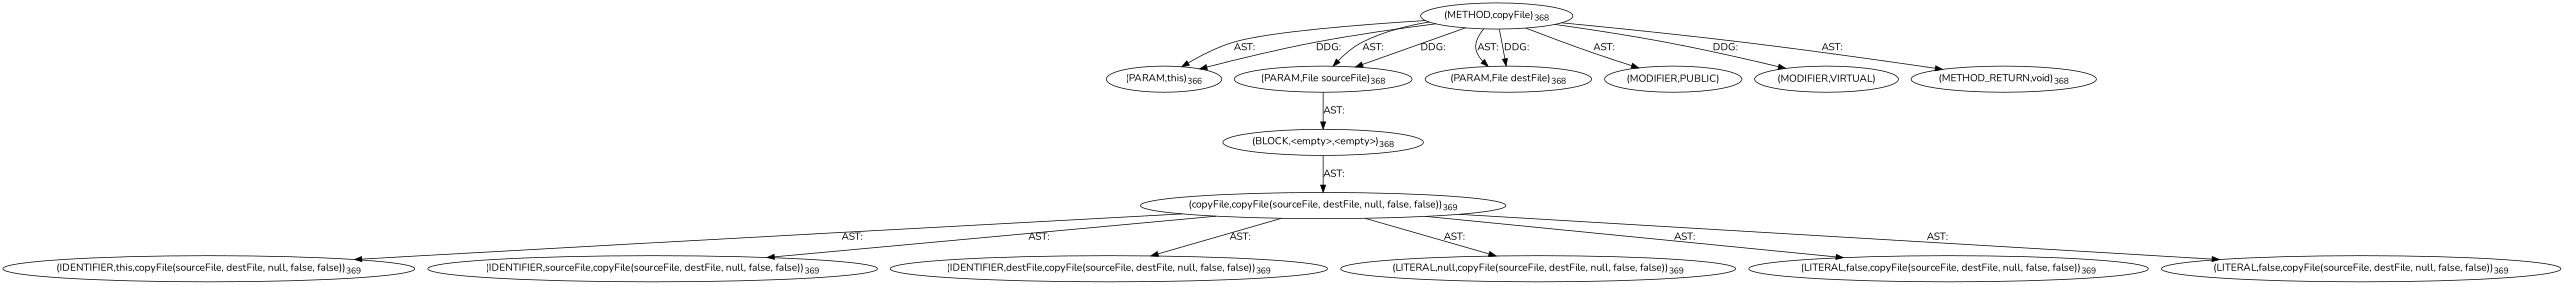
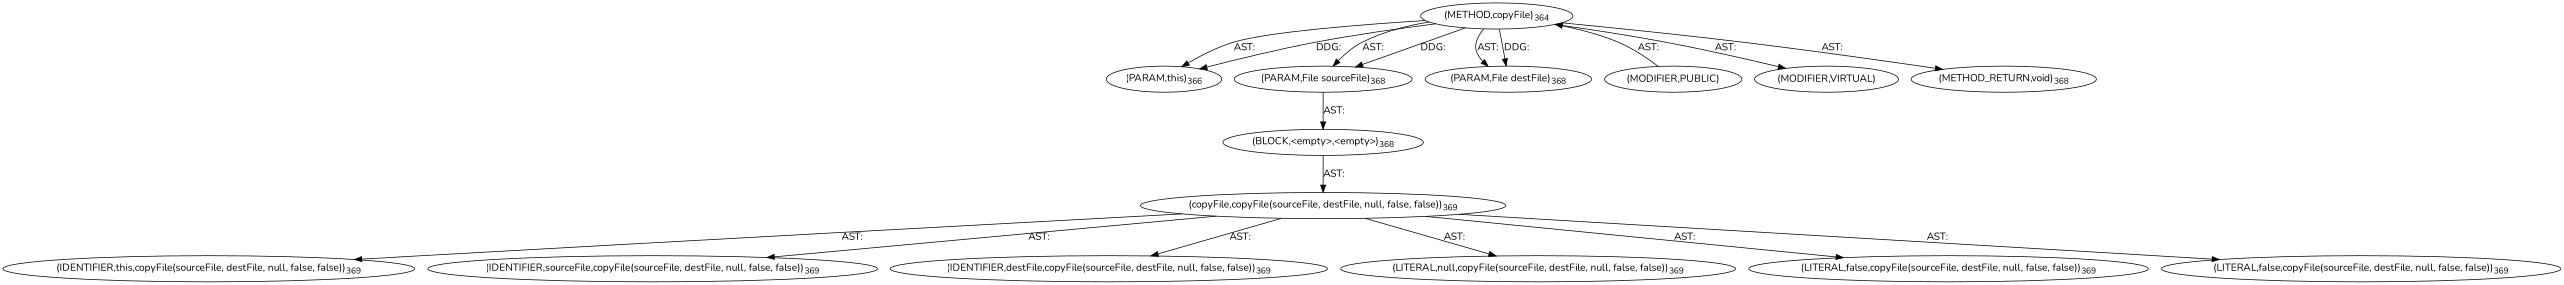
node "(METHOD,copyFile)": text "368" -> "364"
edge "(METHOD,copyFile)" -> "(MODIFIER,PUBLIC)": reversed
edge "(METHOD,copyFile)" -> "(MODIFIER,VIRTUAL)": label "DDG: " -> "AST: "
